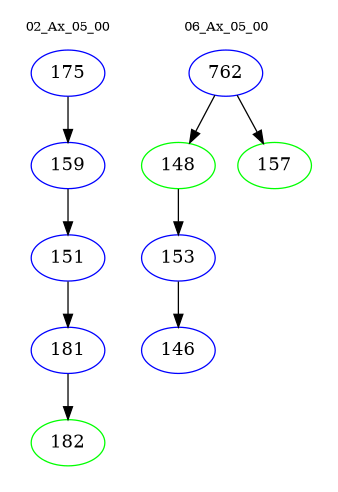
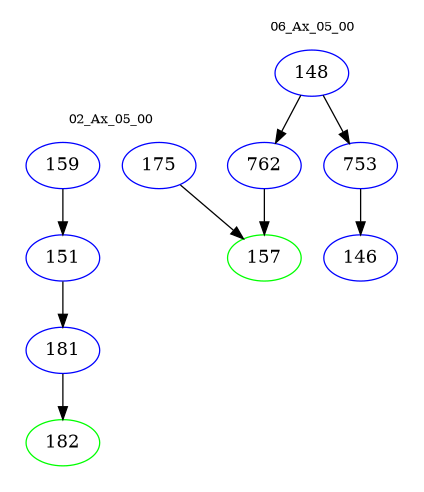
edge "175" -> "159": now "175" -> "157"
edge "762" -> "148": reversed
node "148": color green -> blue
node "153": label "153" -> "753"
